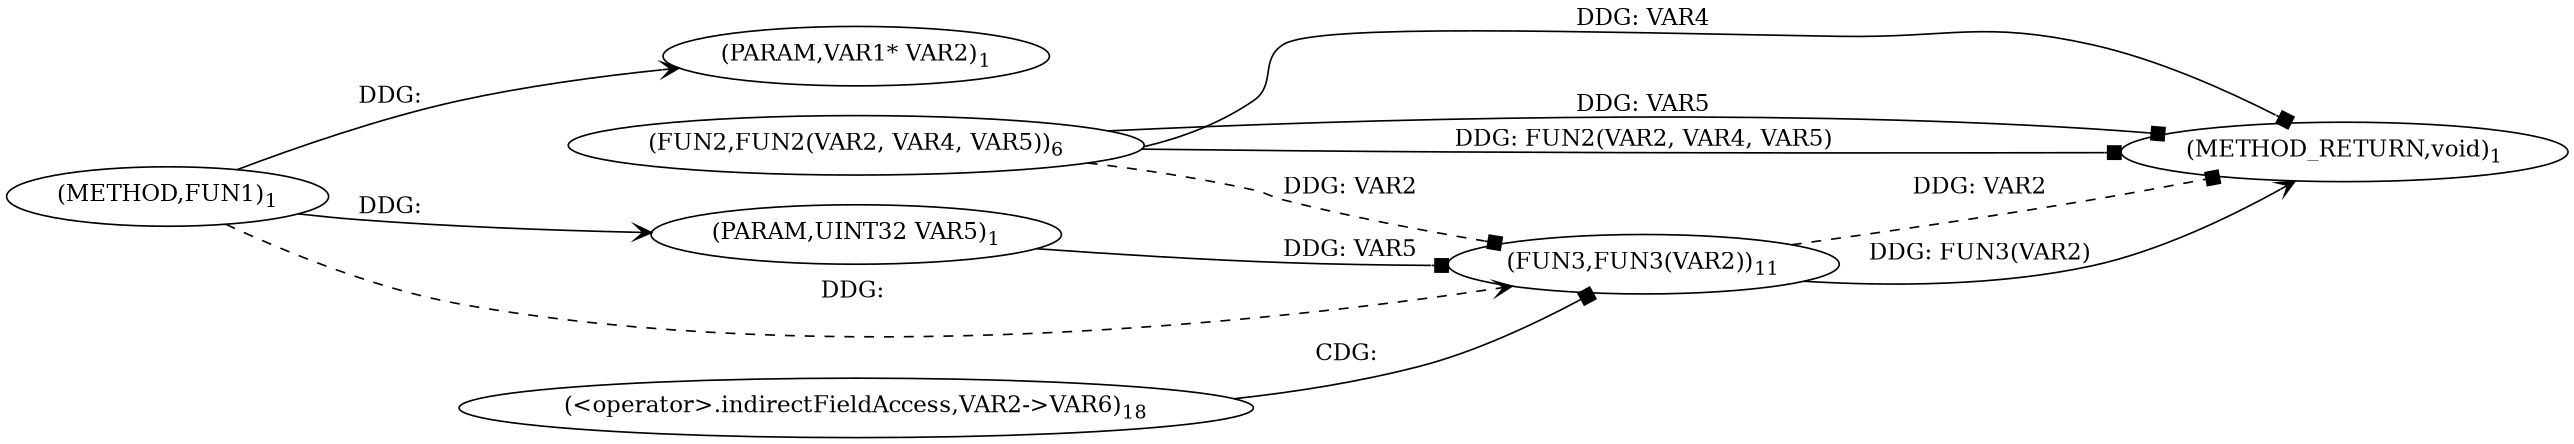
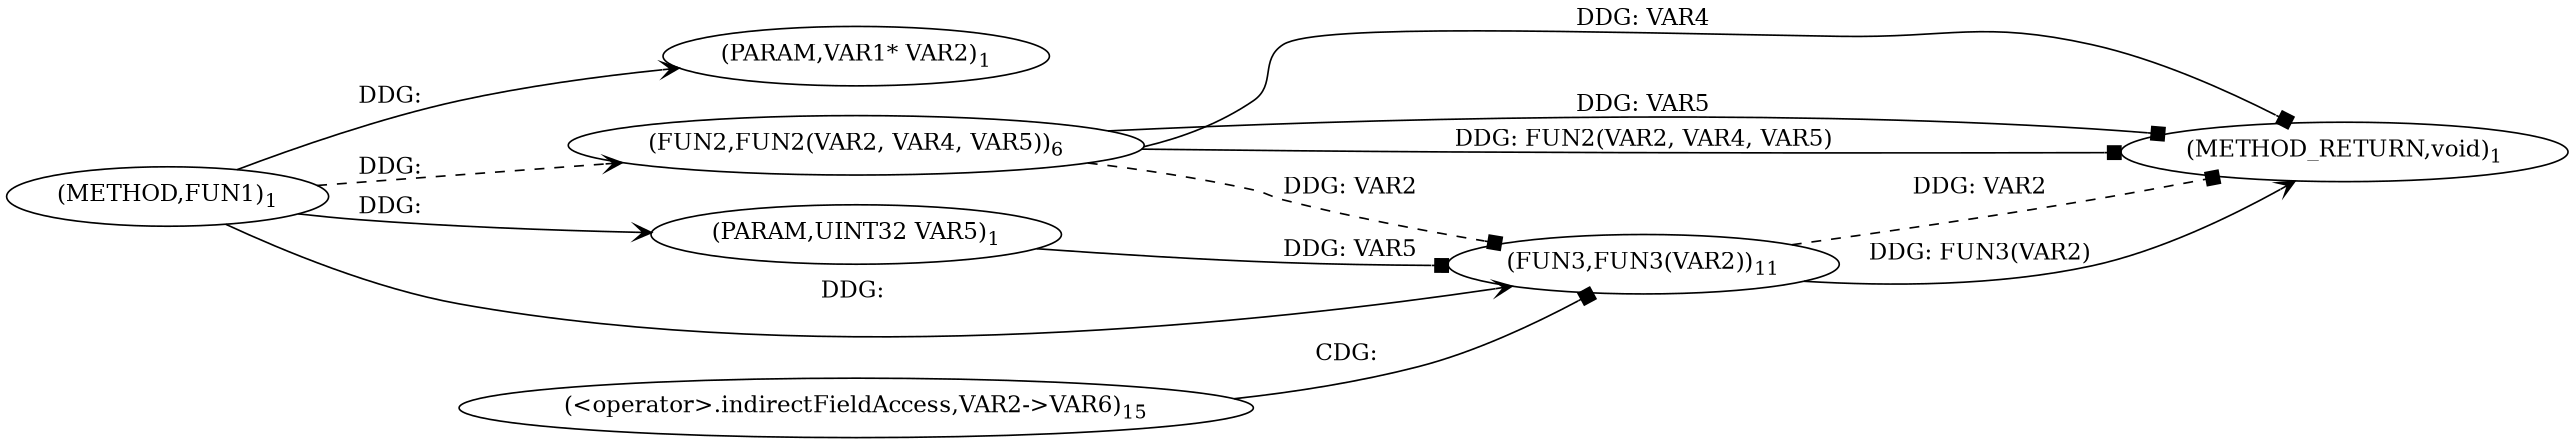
edge "(METHOD,FUN1)" -> "(FUN2,FUN2(VAR2, VAR4, VAR5))": added, label "DDG:"
edge "(METHOD,FUN1)" -> "(FUN3,FUN3(VAR2))": style dashed -> solid
node "(<operator>.indirectFieldAccess,VAR2->VAR6)": text "18" -> "15"
